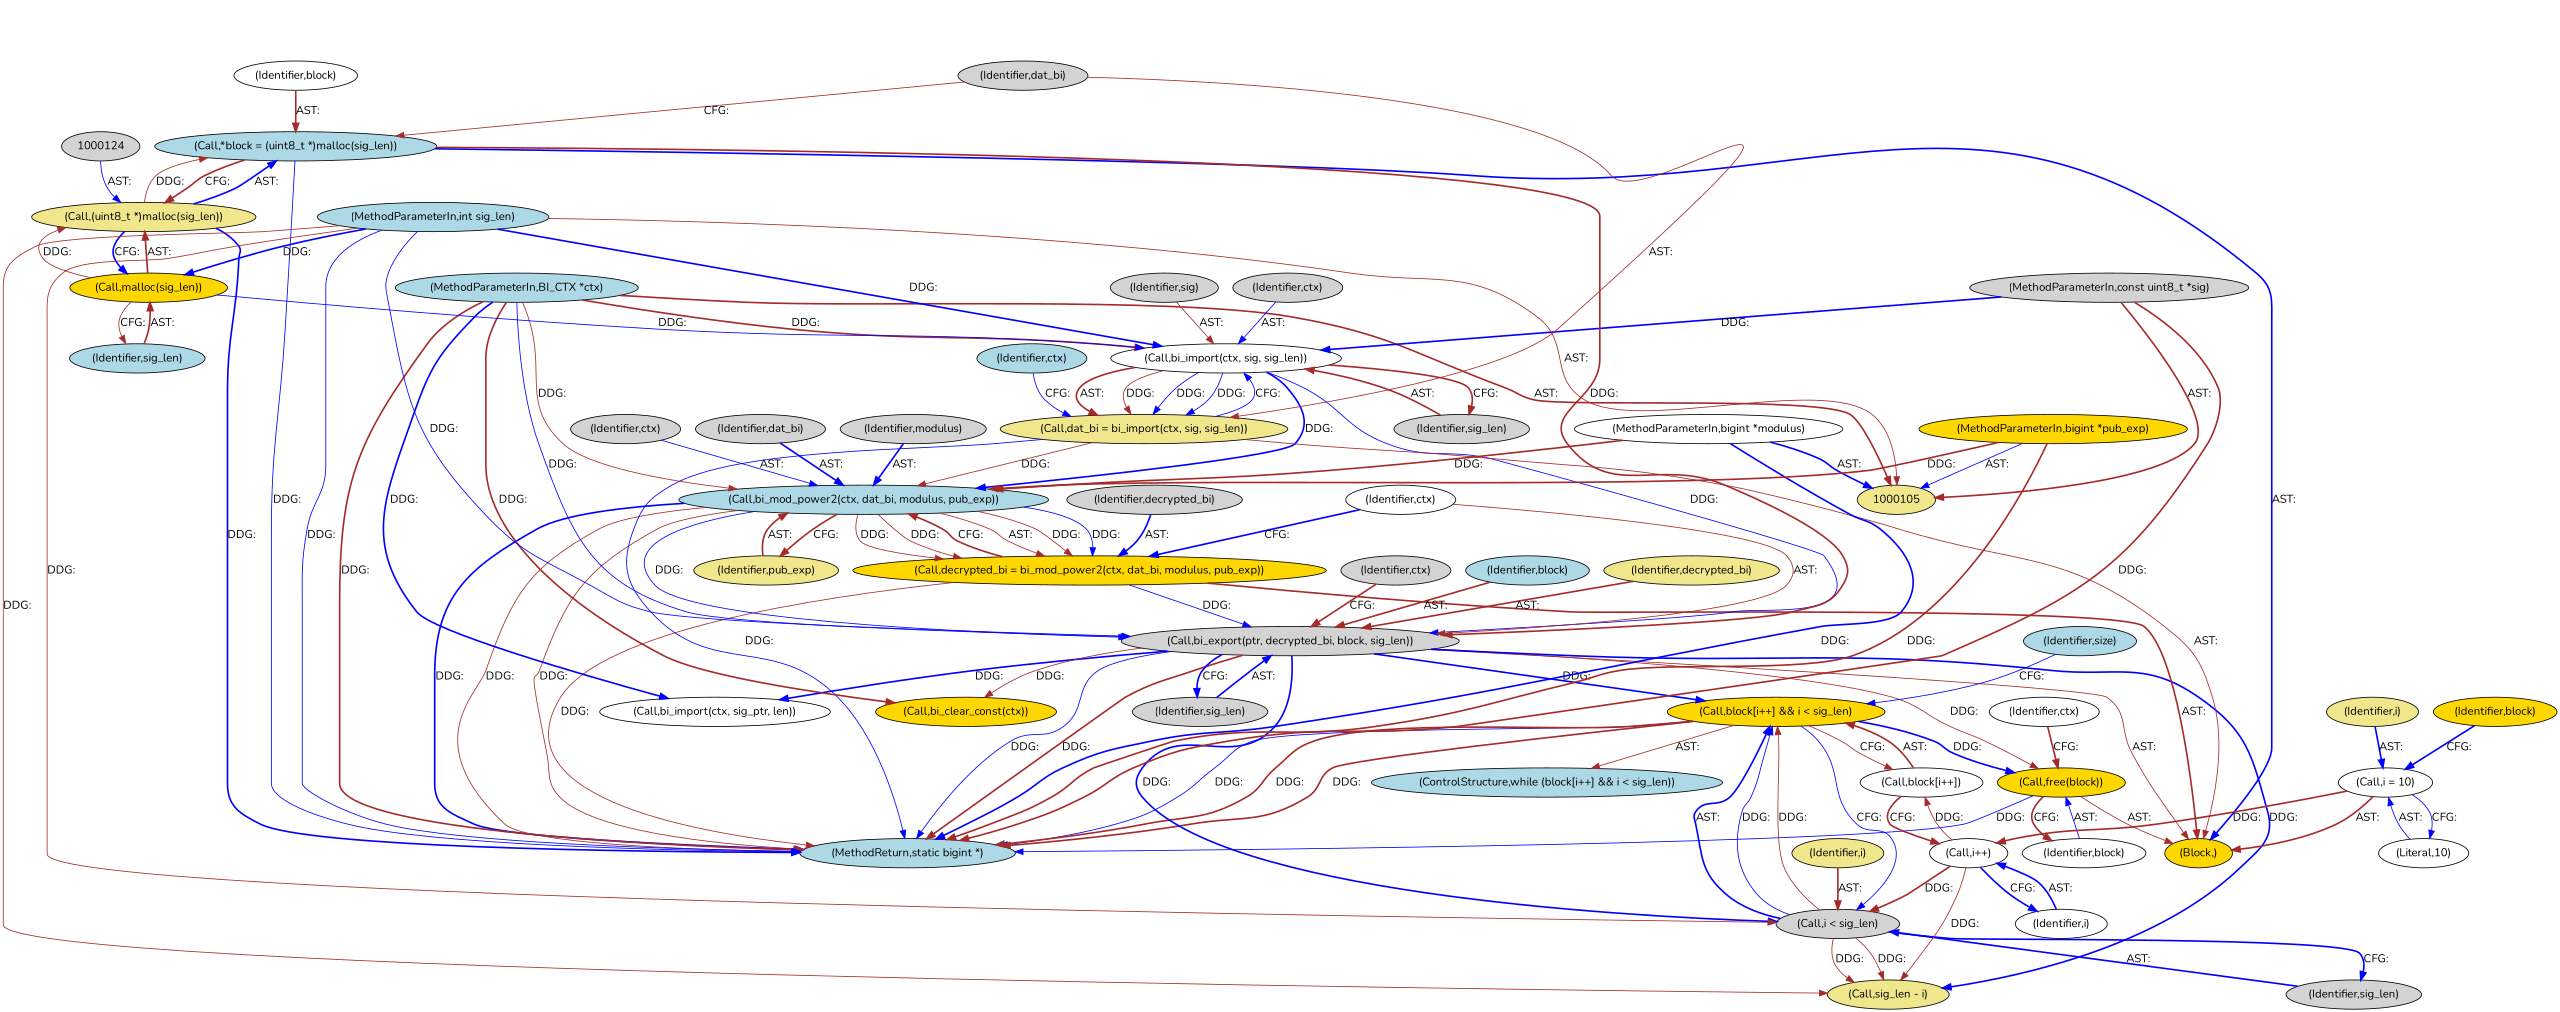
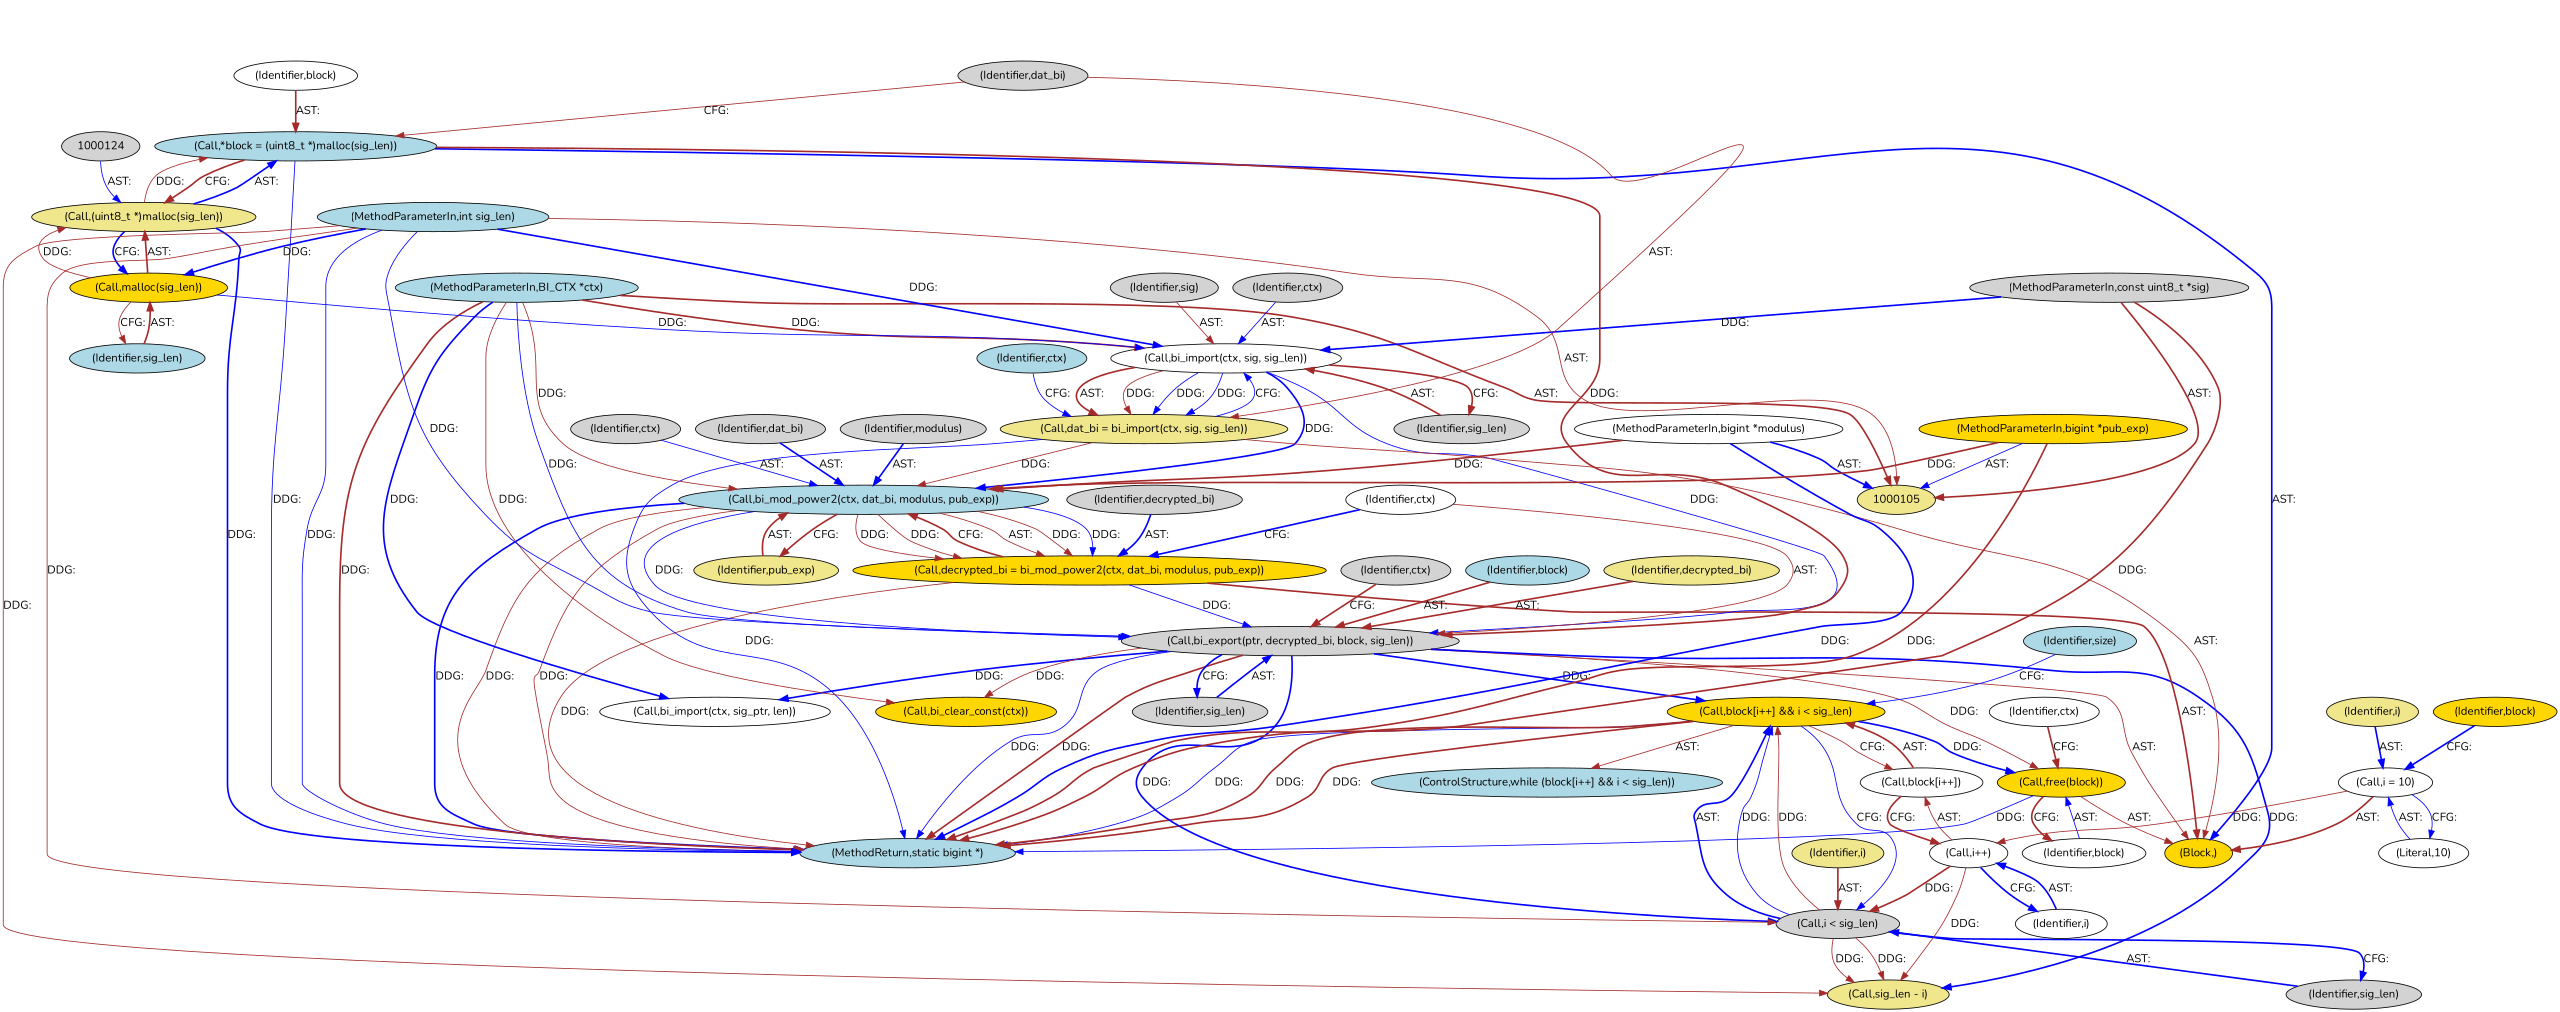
edge "(MethodParameterIn,BI_CTX *ctx)" -> "(Call,bi_clear_const(ctx))": style bold -> solid
edge "(Call,i++)" -> "(Call,block[i++])": label "DDG: " -> "AST: "
edge "(Call,i = 10)" -> "(Call,i++)": style bold -> solid
